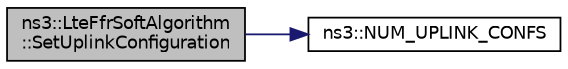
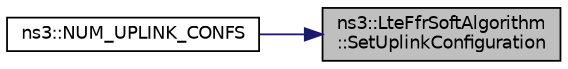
edge "ns3::LteFfrSoftAlgorithm ::SetUplinkConfiguration" -> "ns3::NUM_UPLINK_CONFS": reversed
